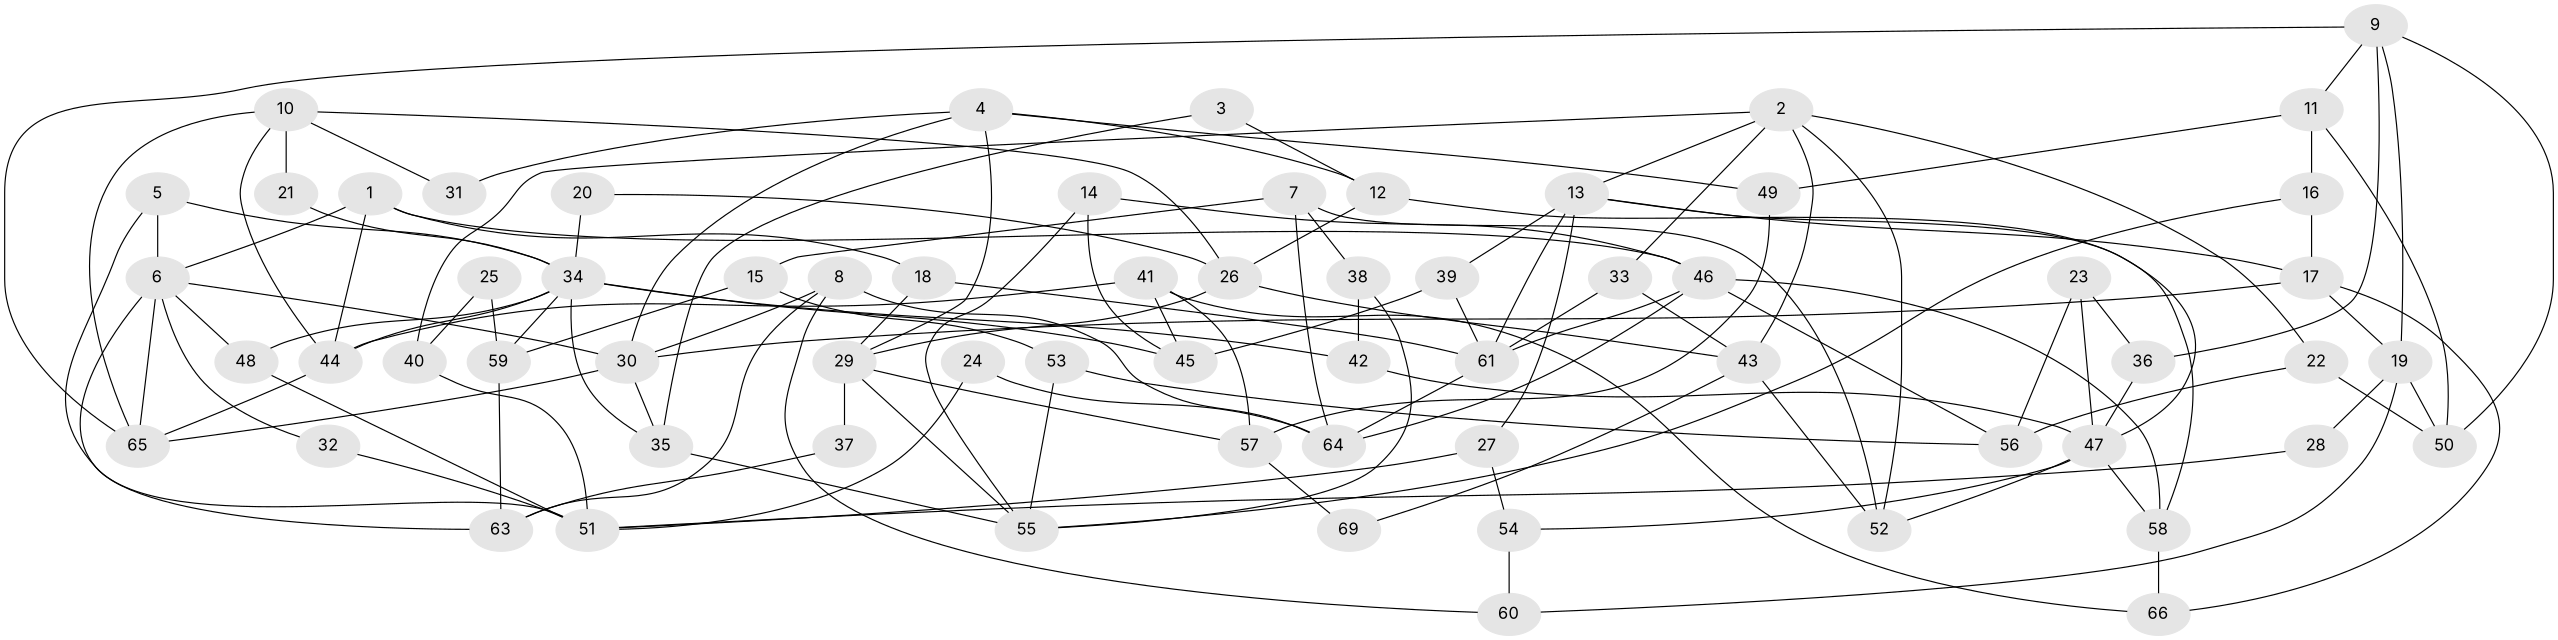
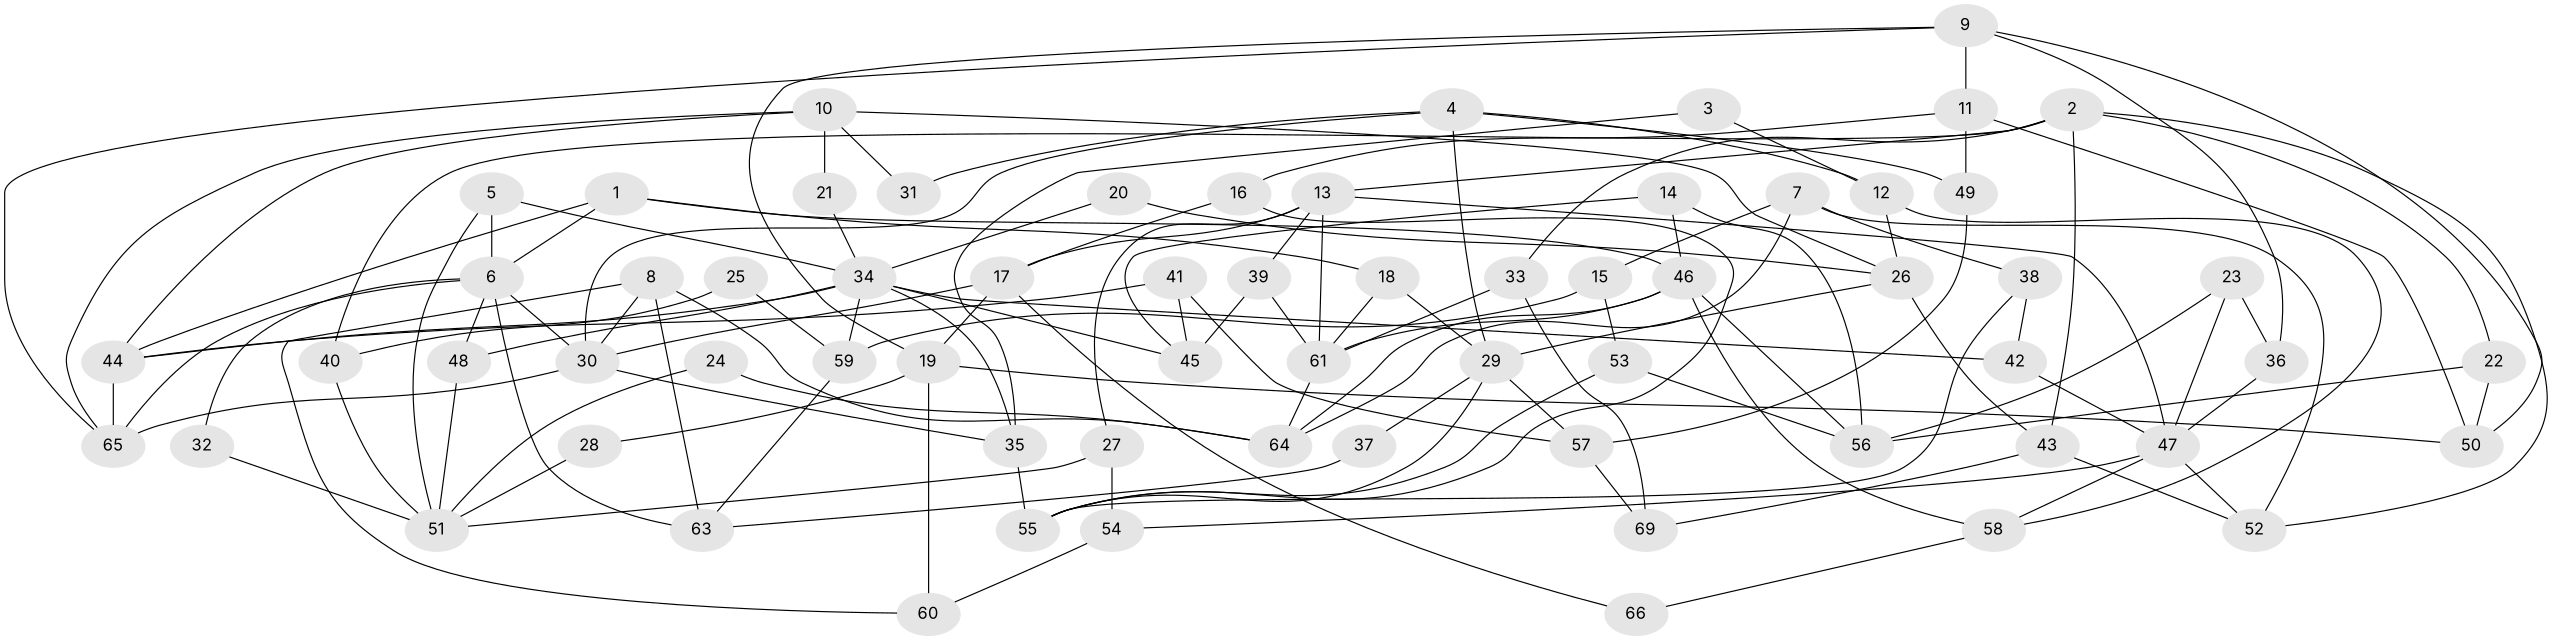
edge "33" -- "43": now "33" -- "69"
edge "14" -- "55": now "14" -- "56"
edge "41" -- "66": removed
